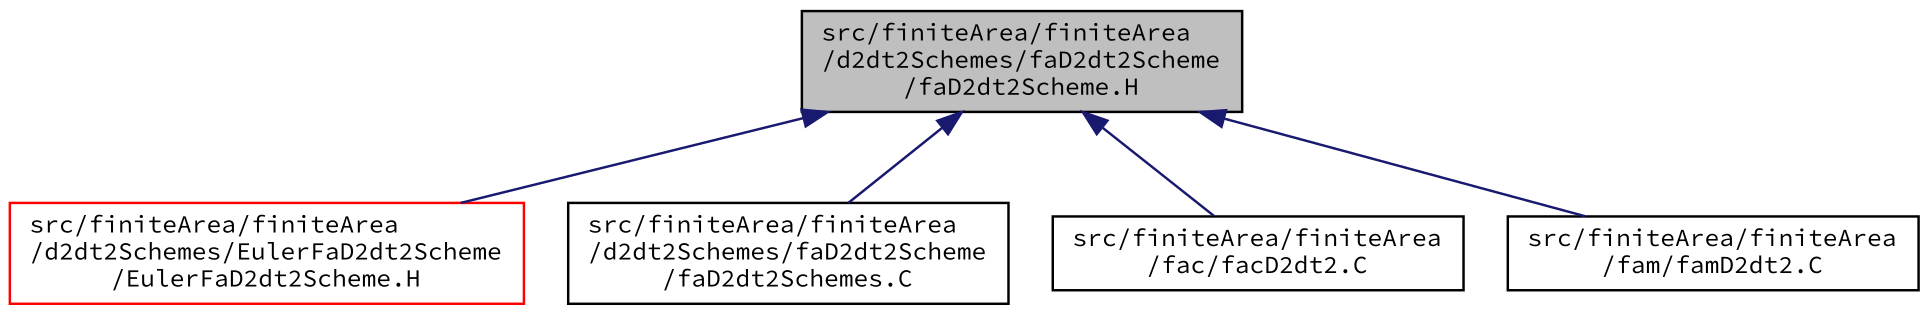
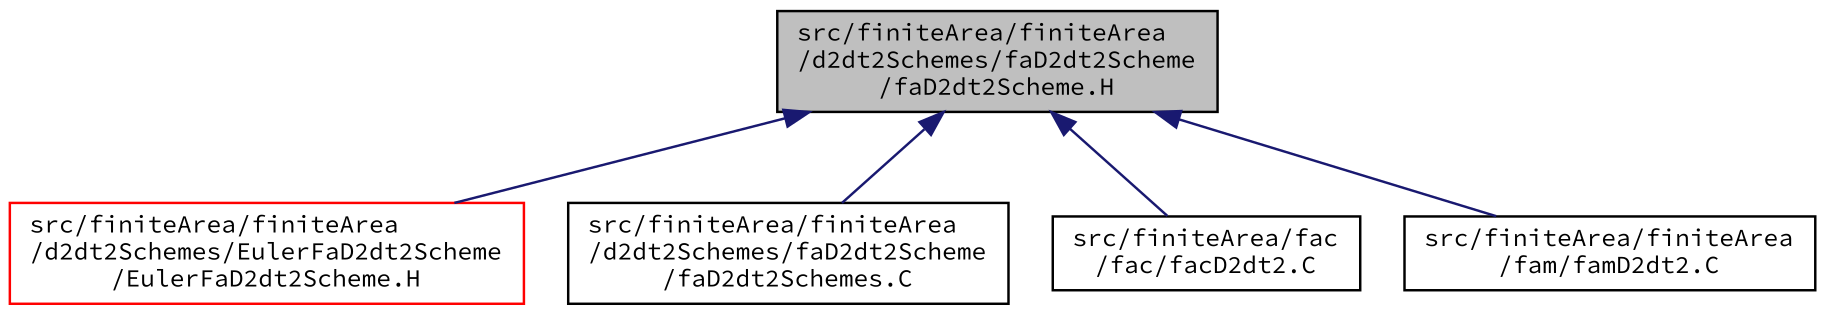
node "src/finiteArea/finiteArea /fac/facD2dt2.C": label "src/finiteArea/finiteArea /fac/facD2dt2.C" -> "src/finiteArea/fac /fac/facD2dt2.C"
